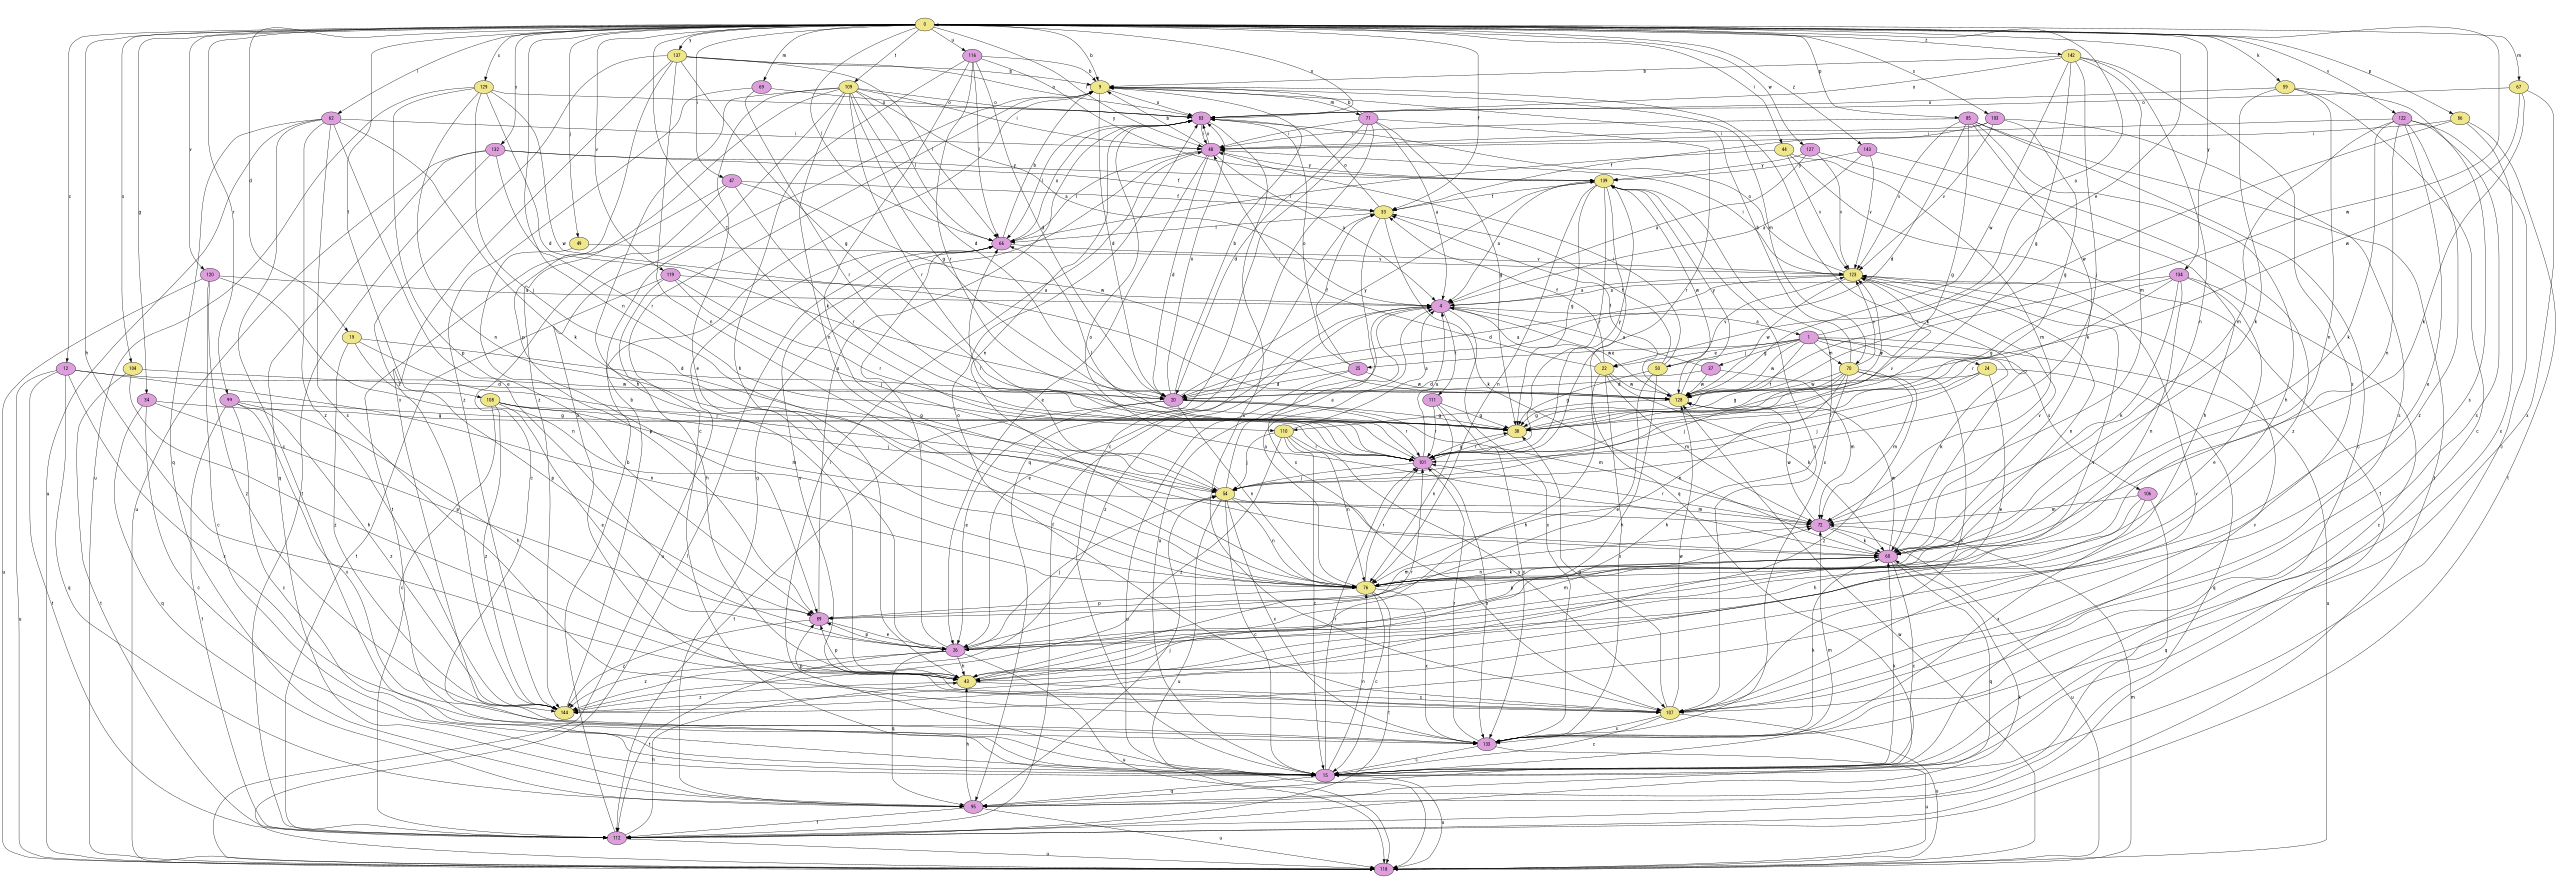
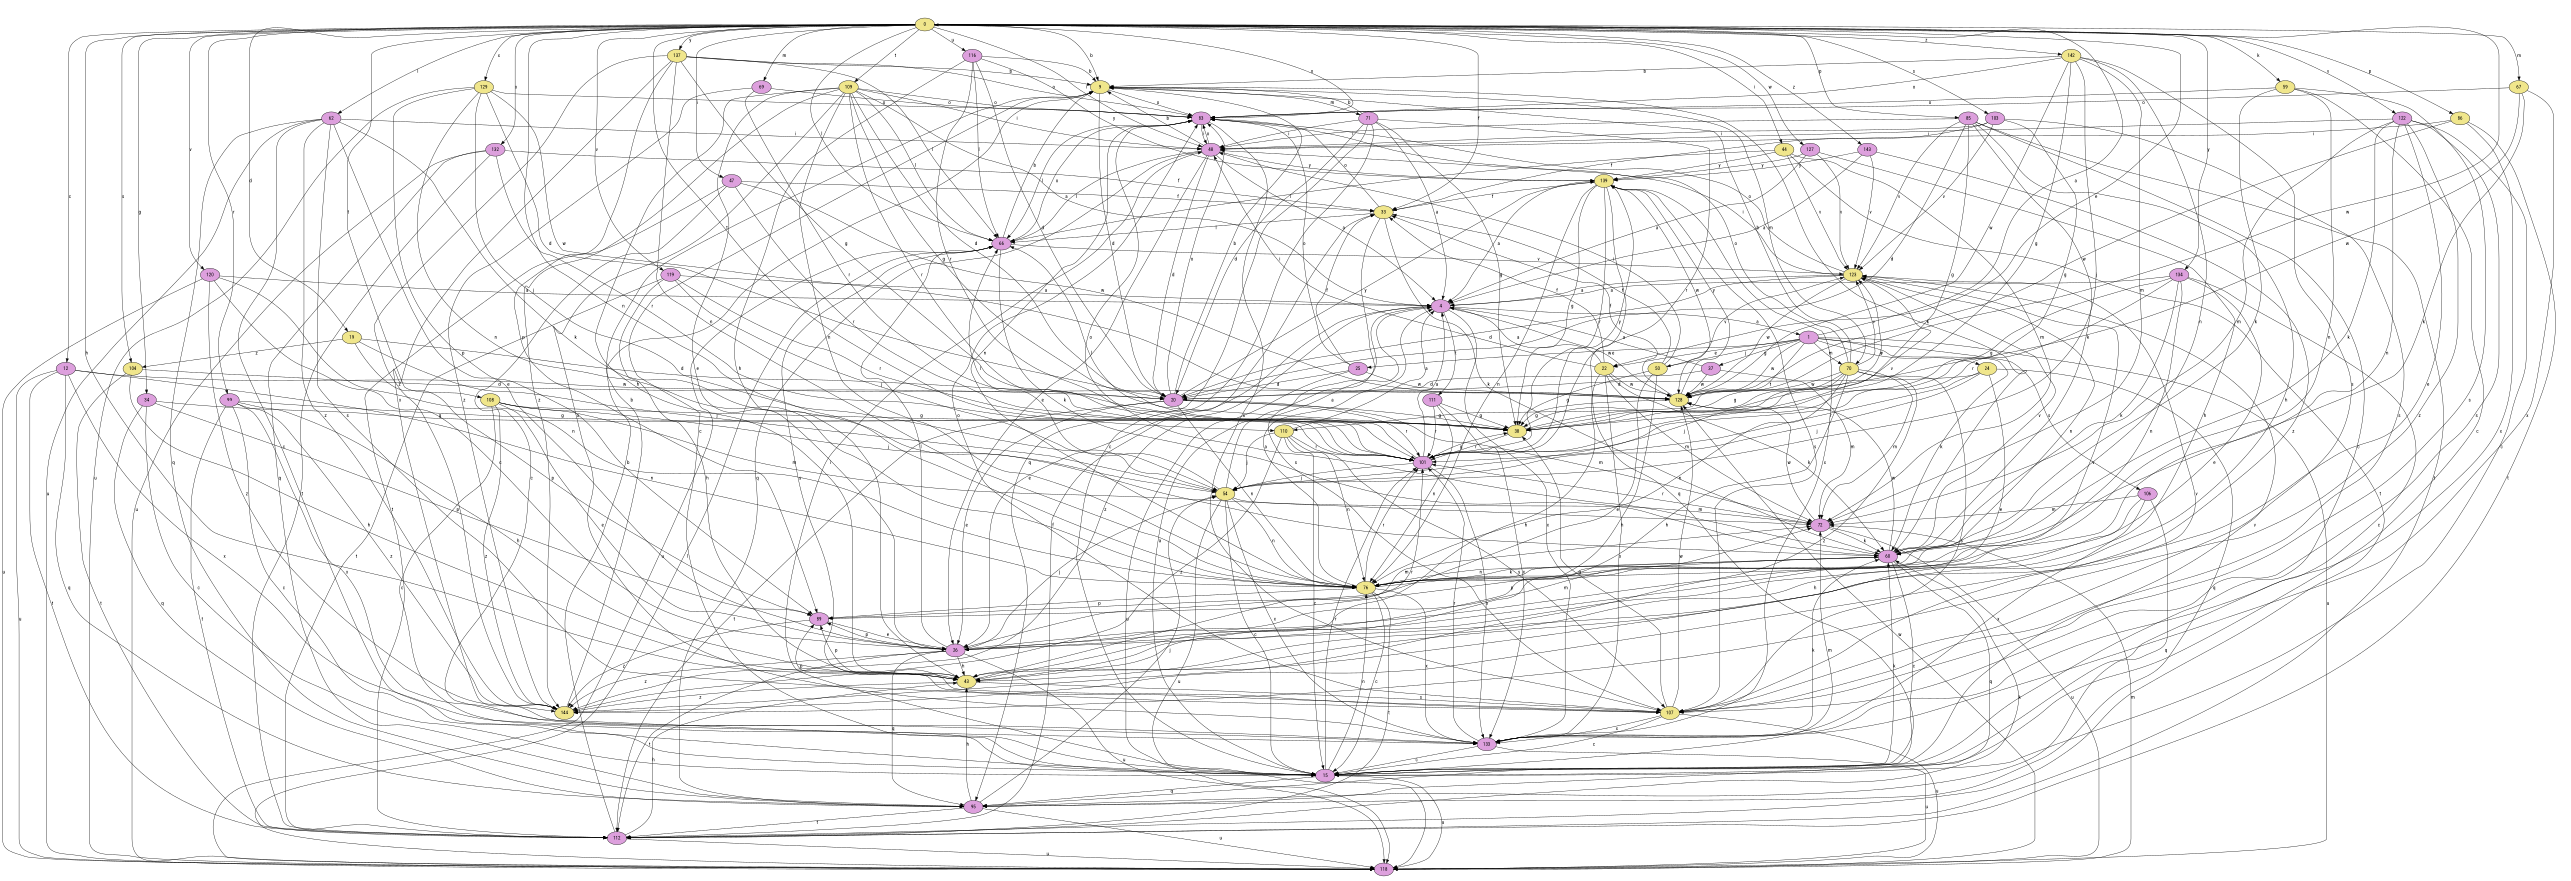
edge "132" -> "139": now "44" -> "139"
node "49": removed
edge "89" -> "83": now "70" -> "83"
edge "116" -> "60": now "66" -> "60"
edge "19" -> "144": now "19" -> "104"
edge "120" -> "15": now "120" -> "26"
